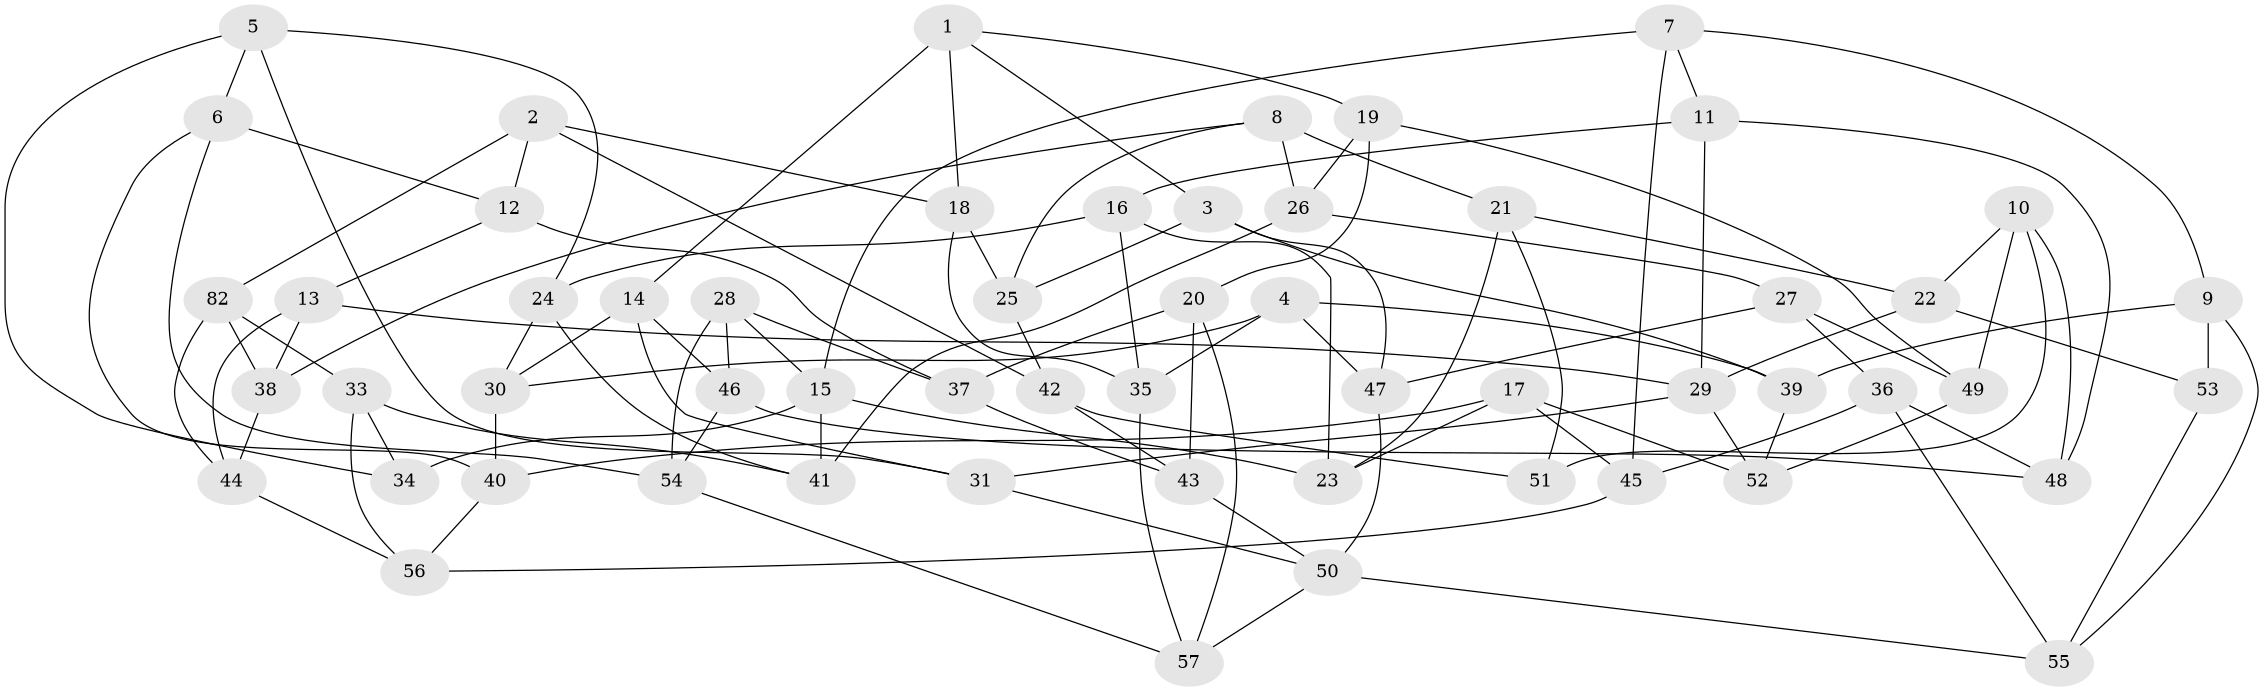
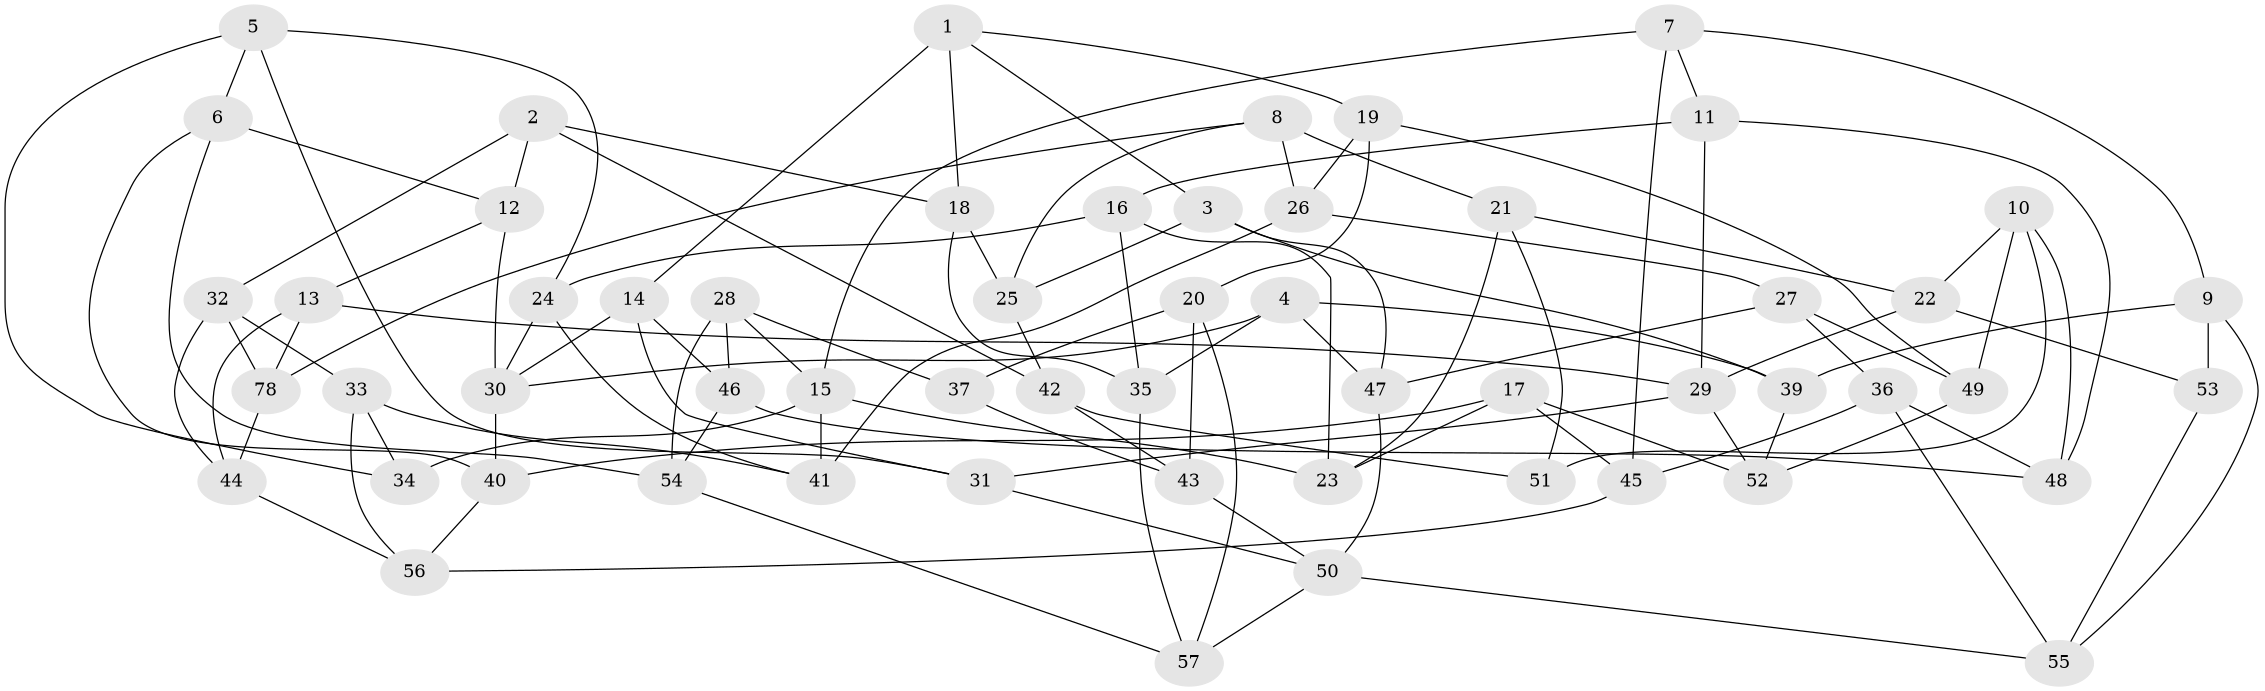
edge "12" -- "37": now "12" -- "30"
node "82": label "82" -> "32"
node "38": label "38" -> "78"
